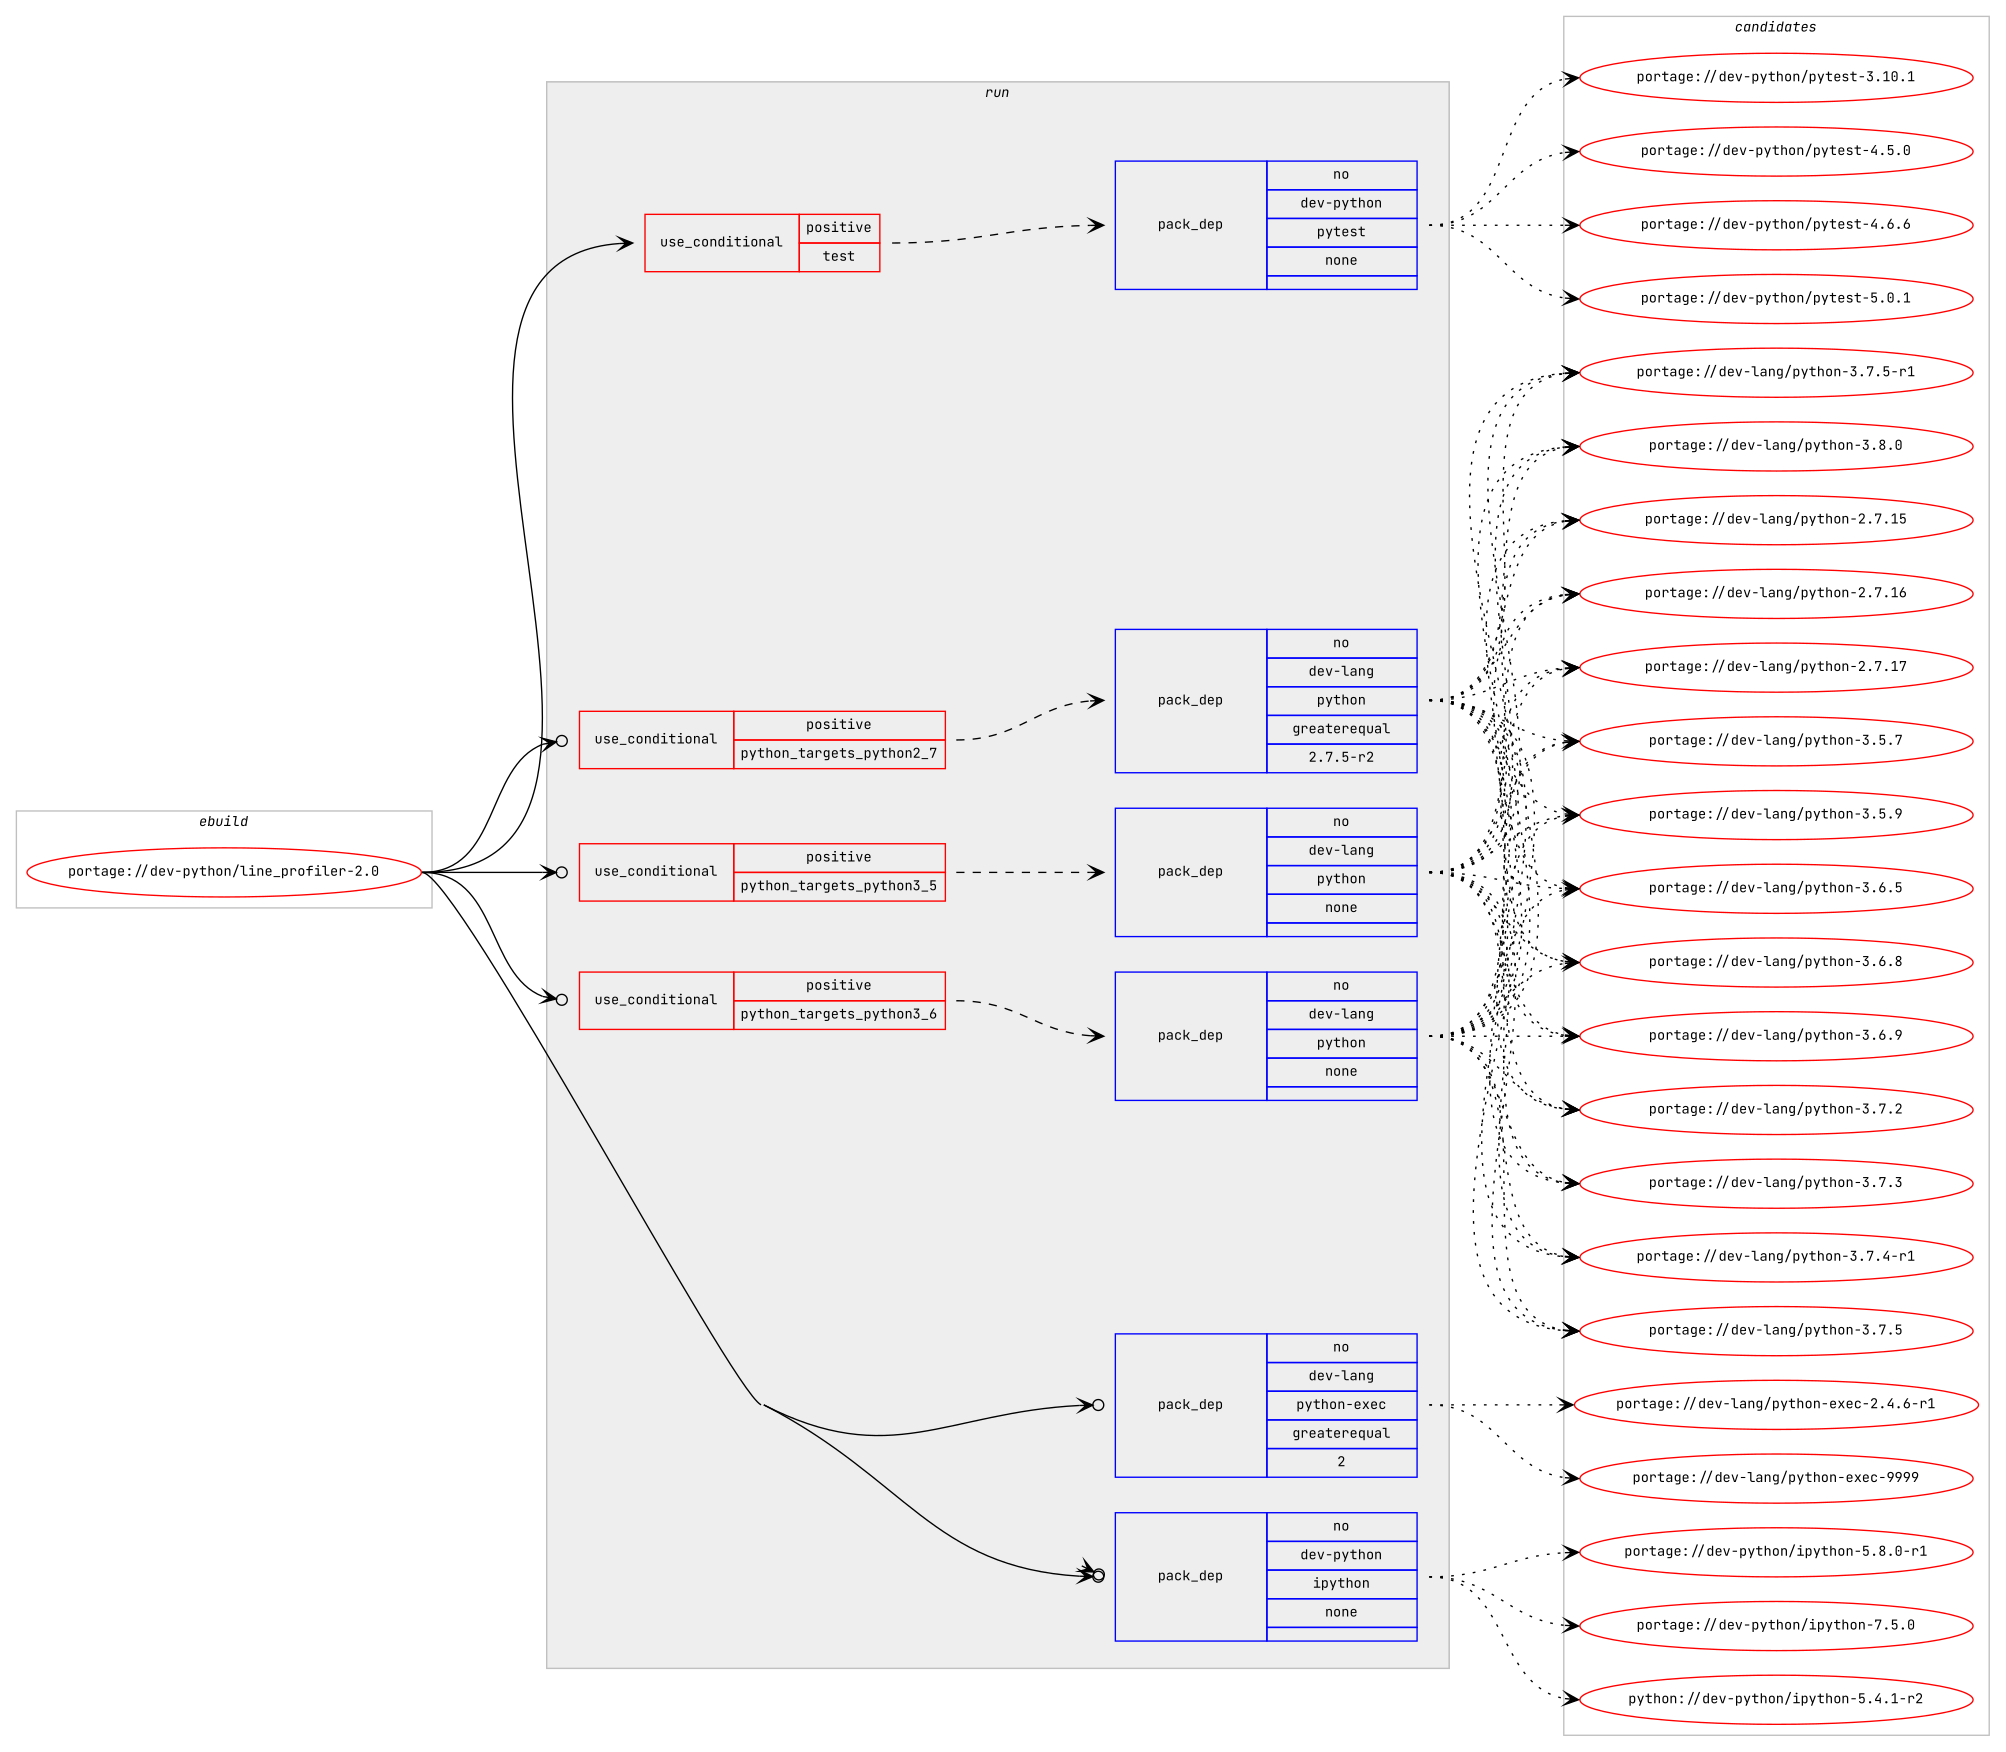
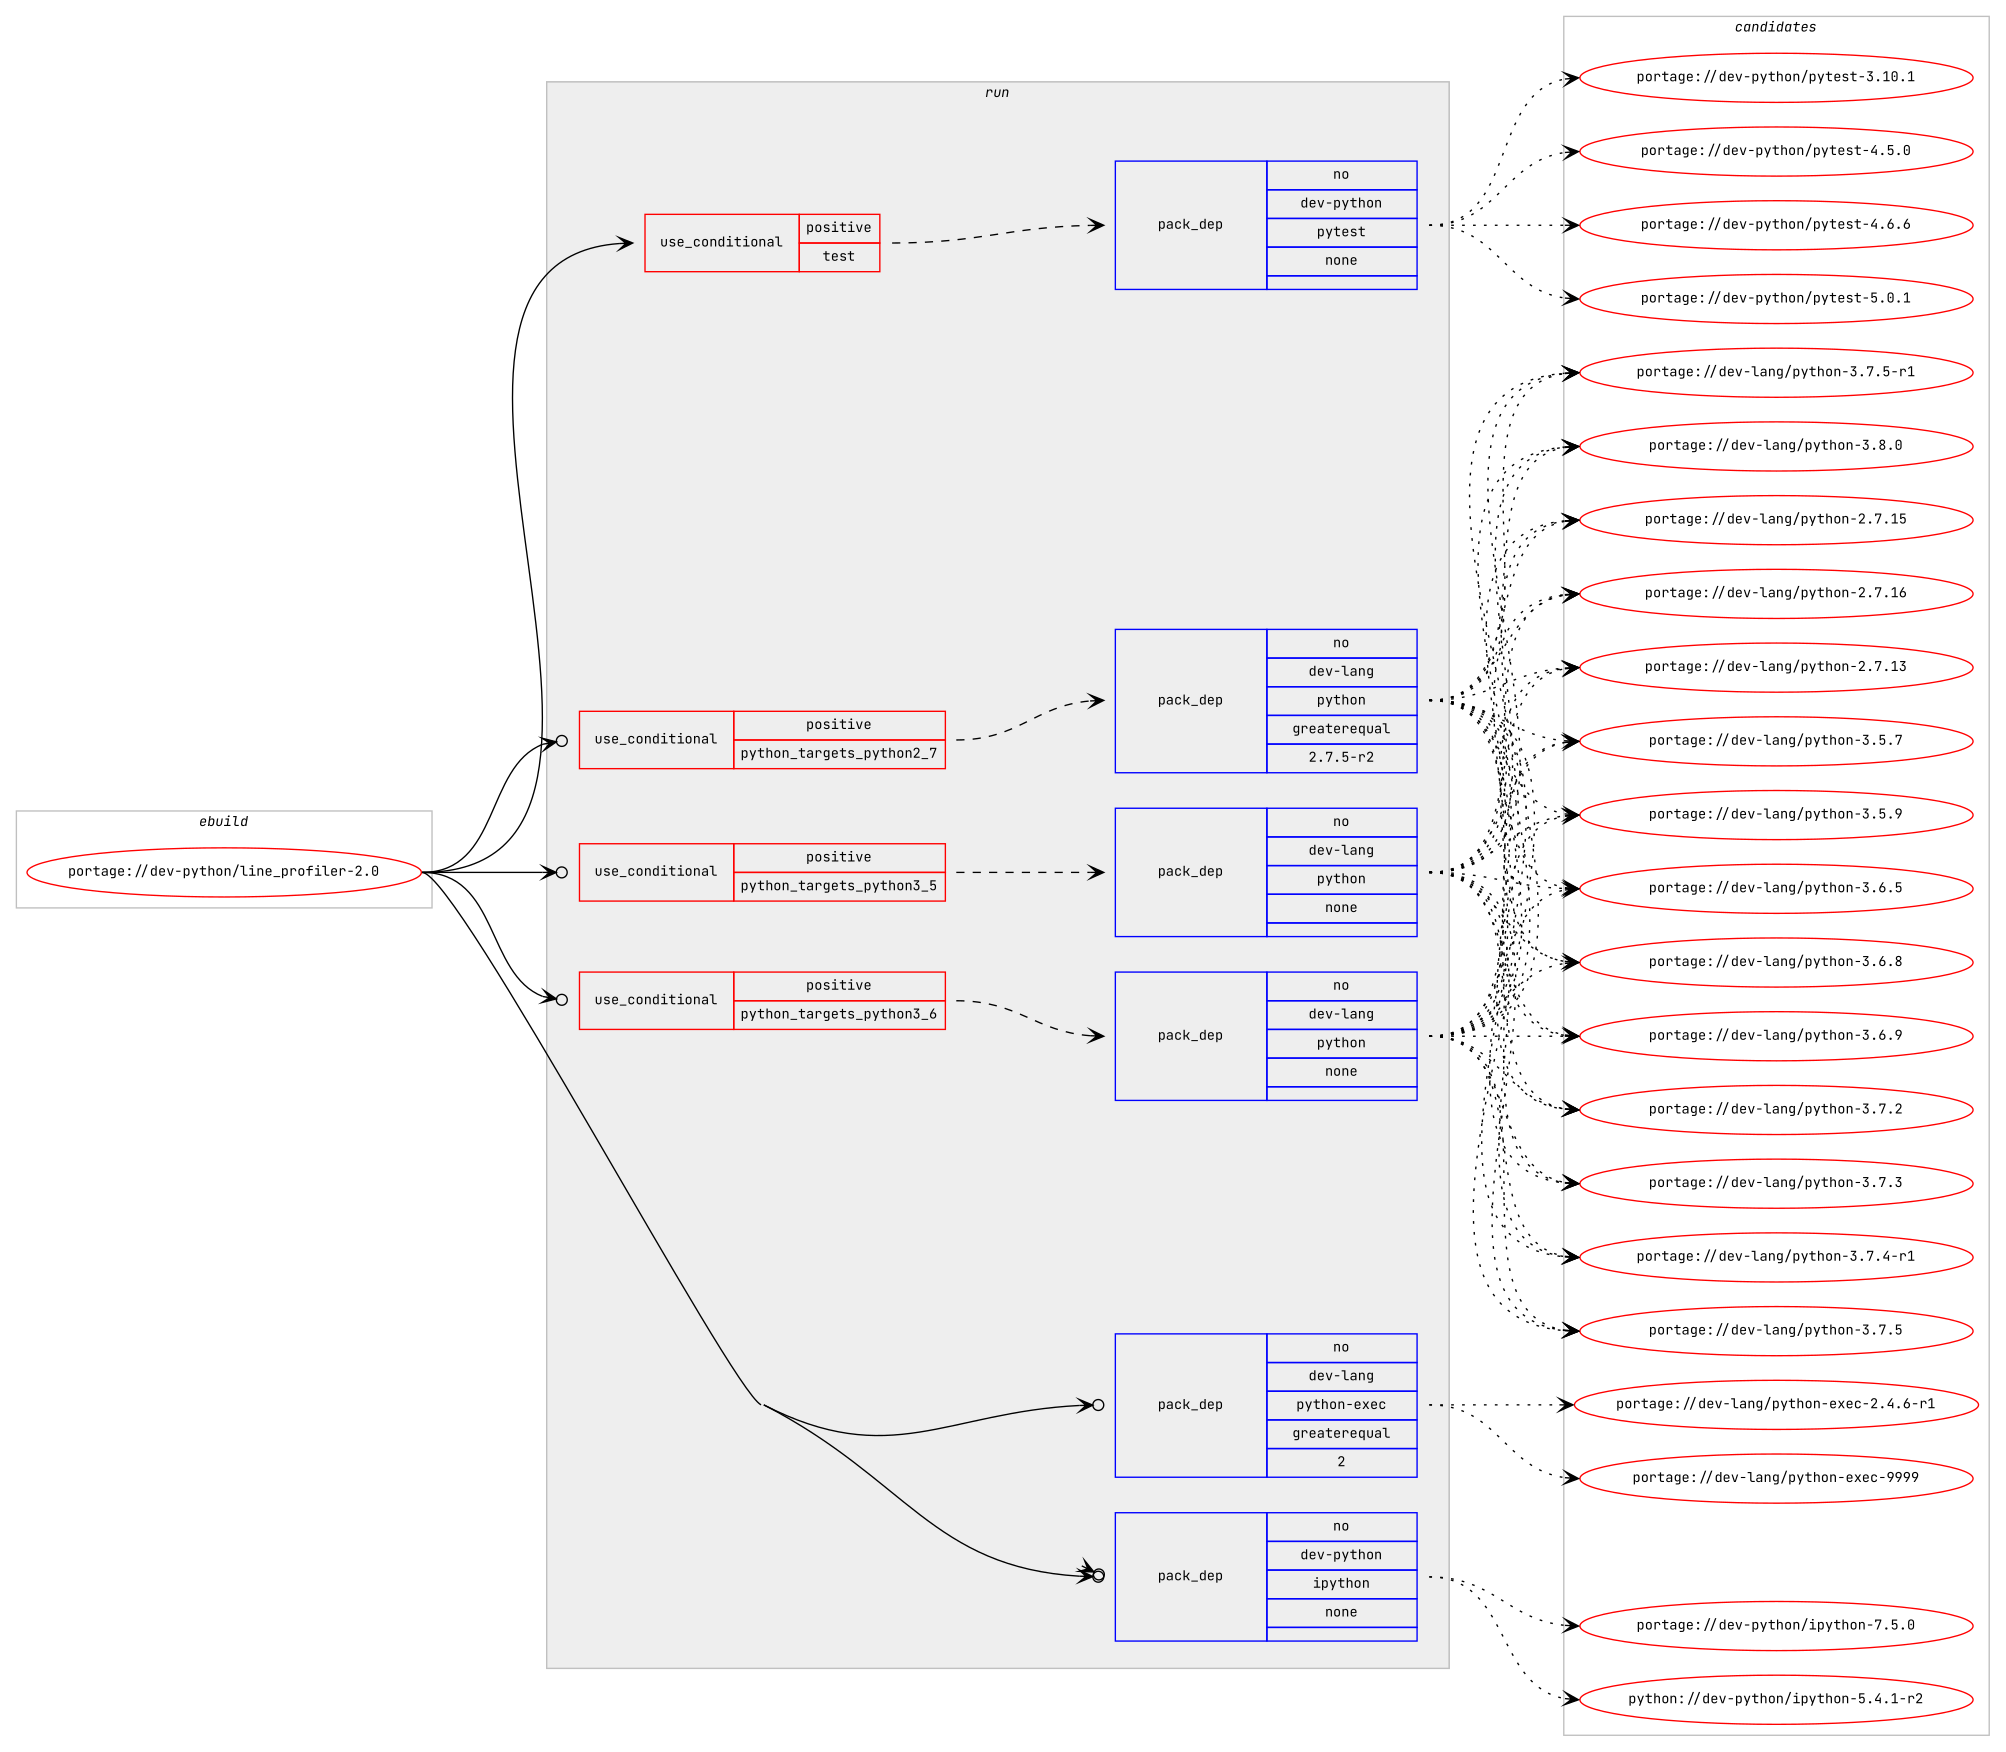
node "portage://dev-lang/python-2.7.17": label "portage://dev-lang/python-2.7.17" -> "portage://dev-lang/python-2.7.13"
node "portage://dev-python/ipython-5.8.0-r1": removed
